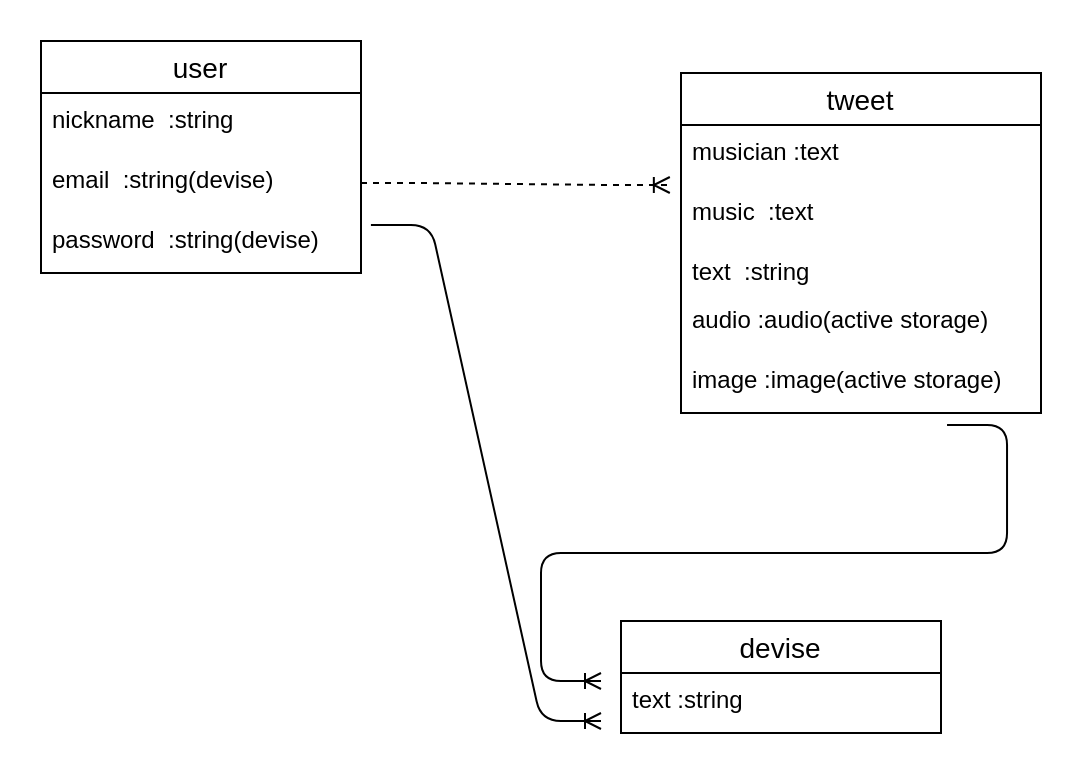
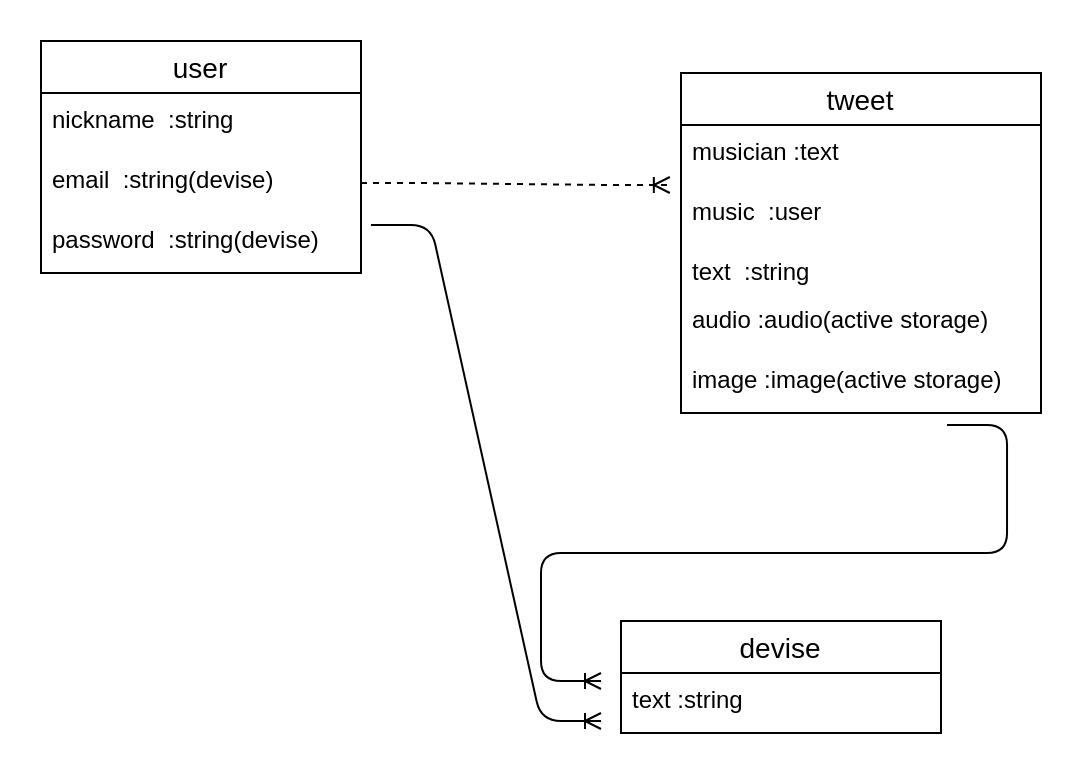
node "music :text": label "music :text" -> "music :user"
